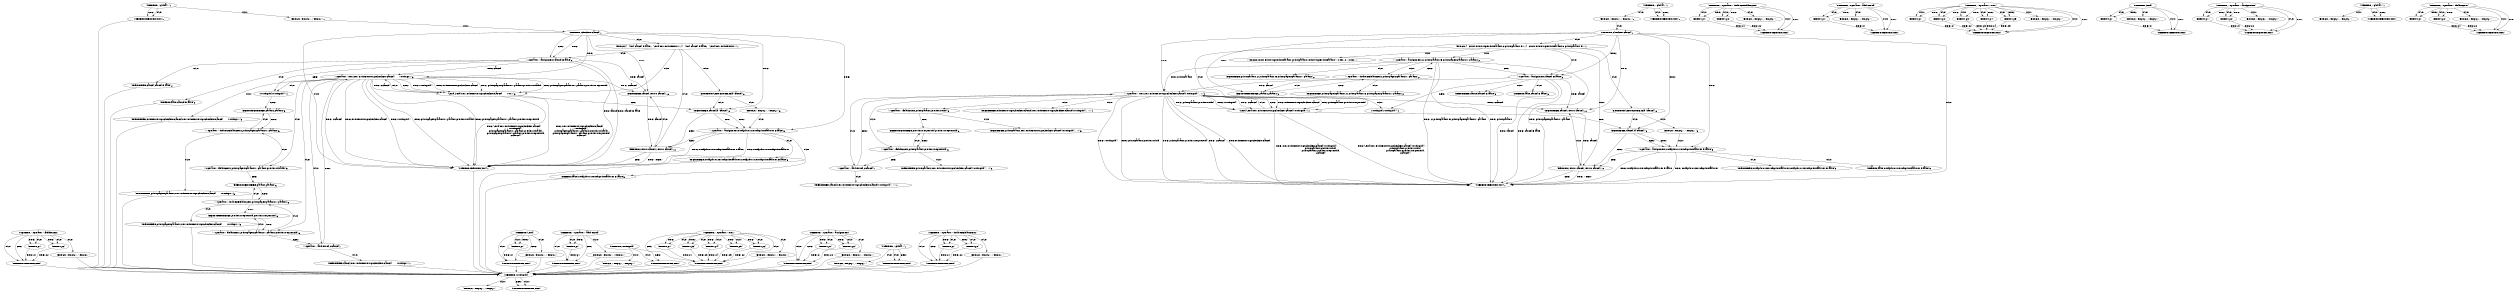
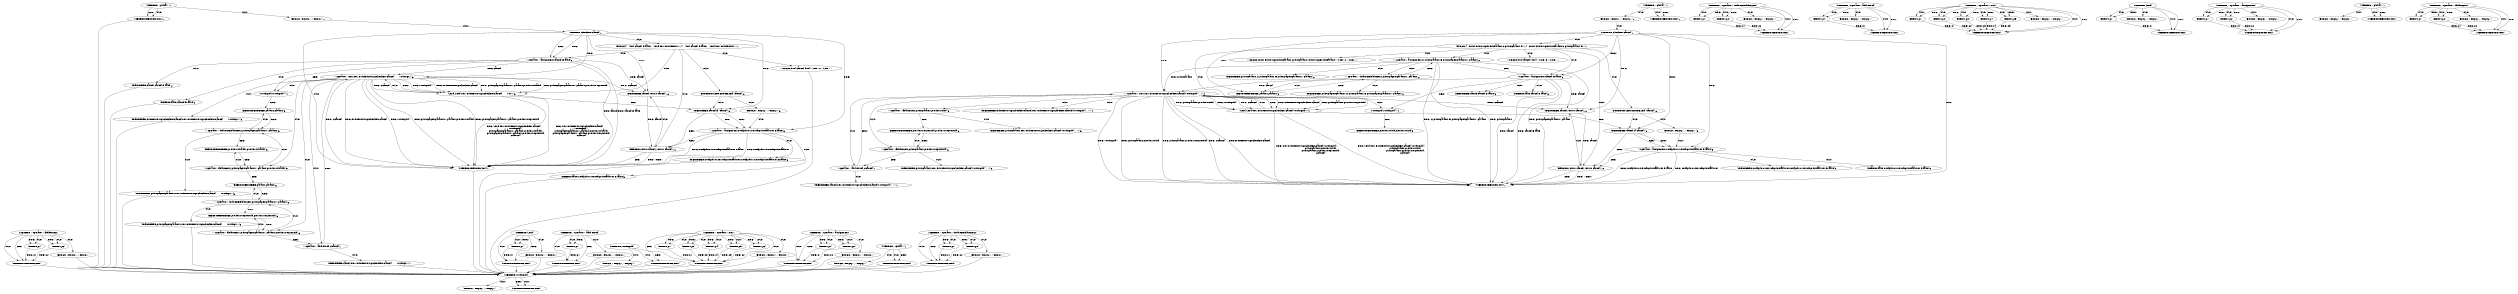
node "<(LOCAL,bool cancel: bool)<SUB>3</SUB>>": added
node "<(LOCAL,bool cancel: bool)<SUB>2</SUB>>": added
node "(FIELD_IDENTIFIER,preview_ui_id,preview_ui_id)": added
node "(FIELD_IDENTIFIER,preview_ui_addr,preview_ui_addr)": added
